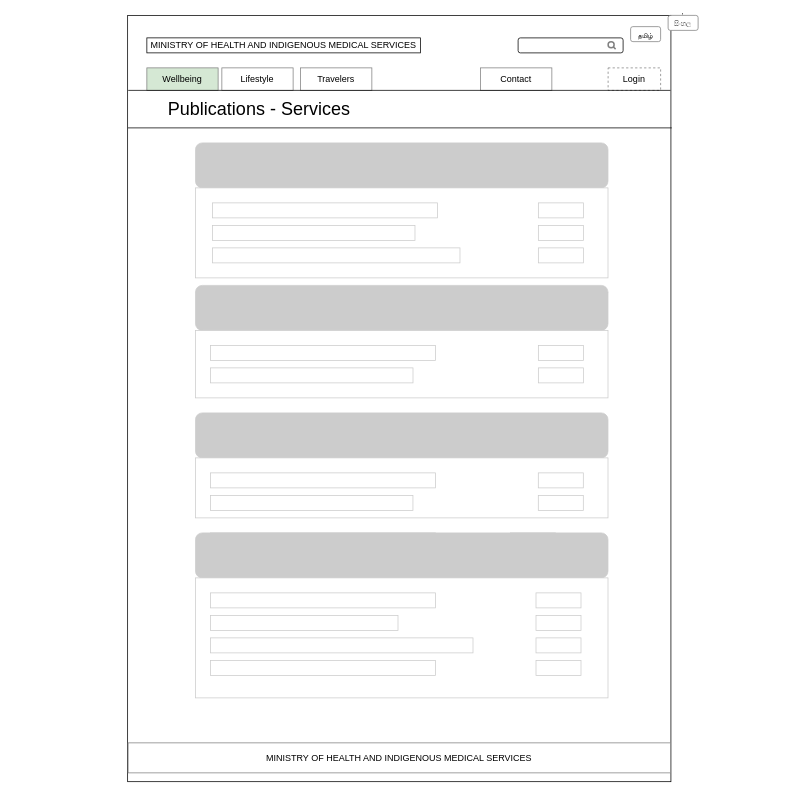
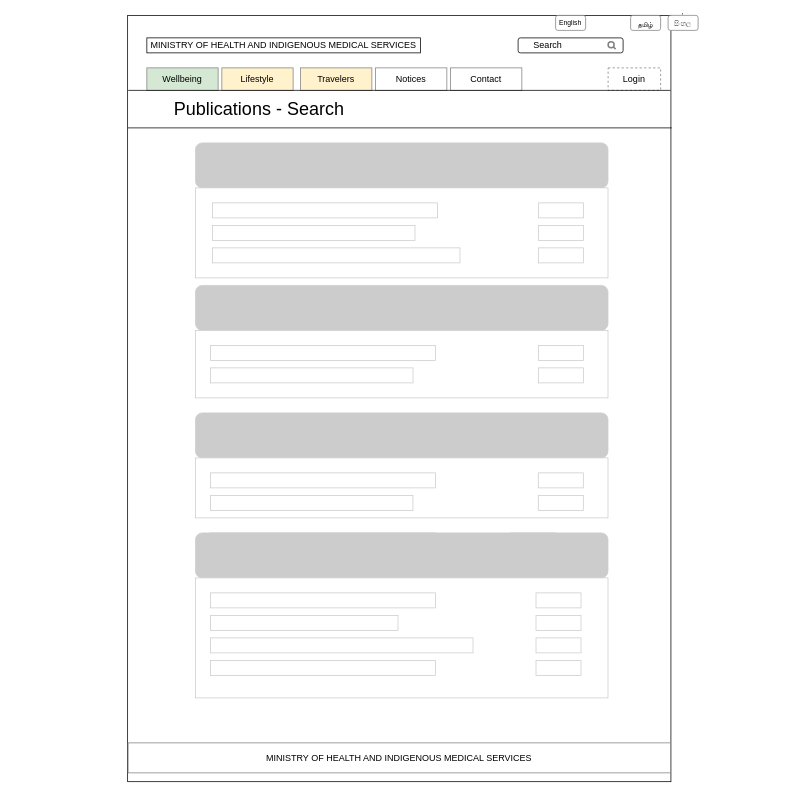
node "English": added
node "தமிழ்": moved (645, 34) -> (645, 23)
node "Search": added
node "Lifestyle": fillcolor #ffffff -> #fff2cc
node "Travelers": fillcolor #ffffff -> #fff2cc
node "Notices": added
node "Contact": moved (516, 79) -> (486, 79)
node "Publications - Services": label "Publications - Services" -> "Publications - Search"
